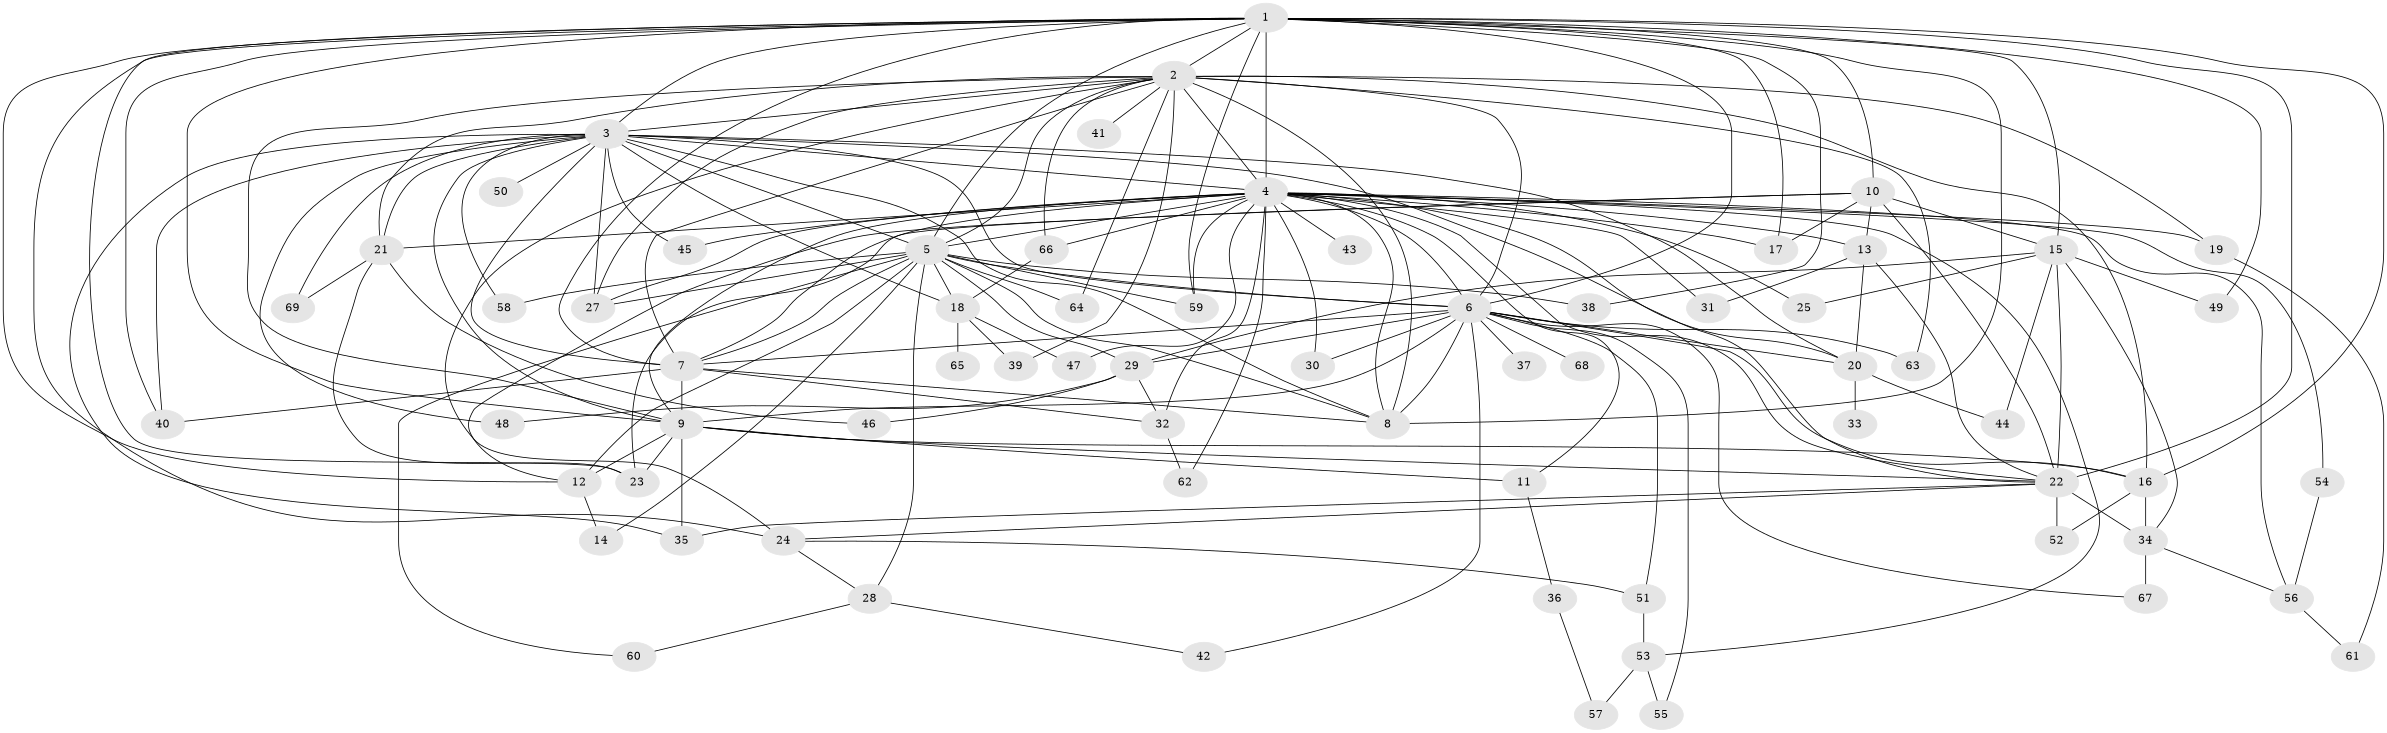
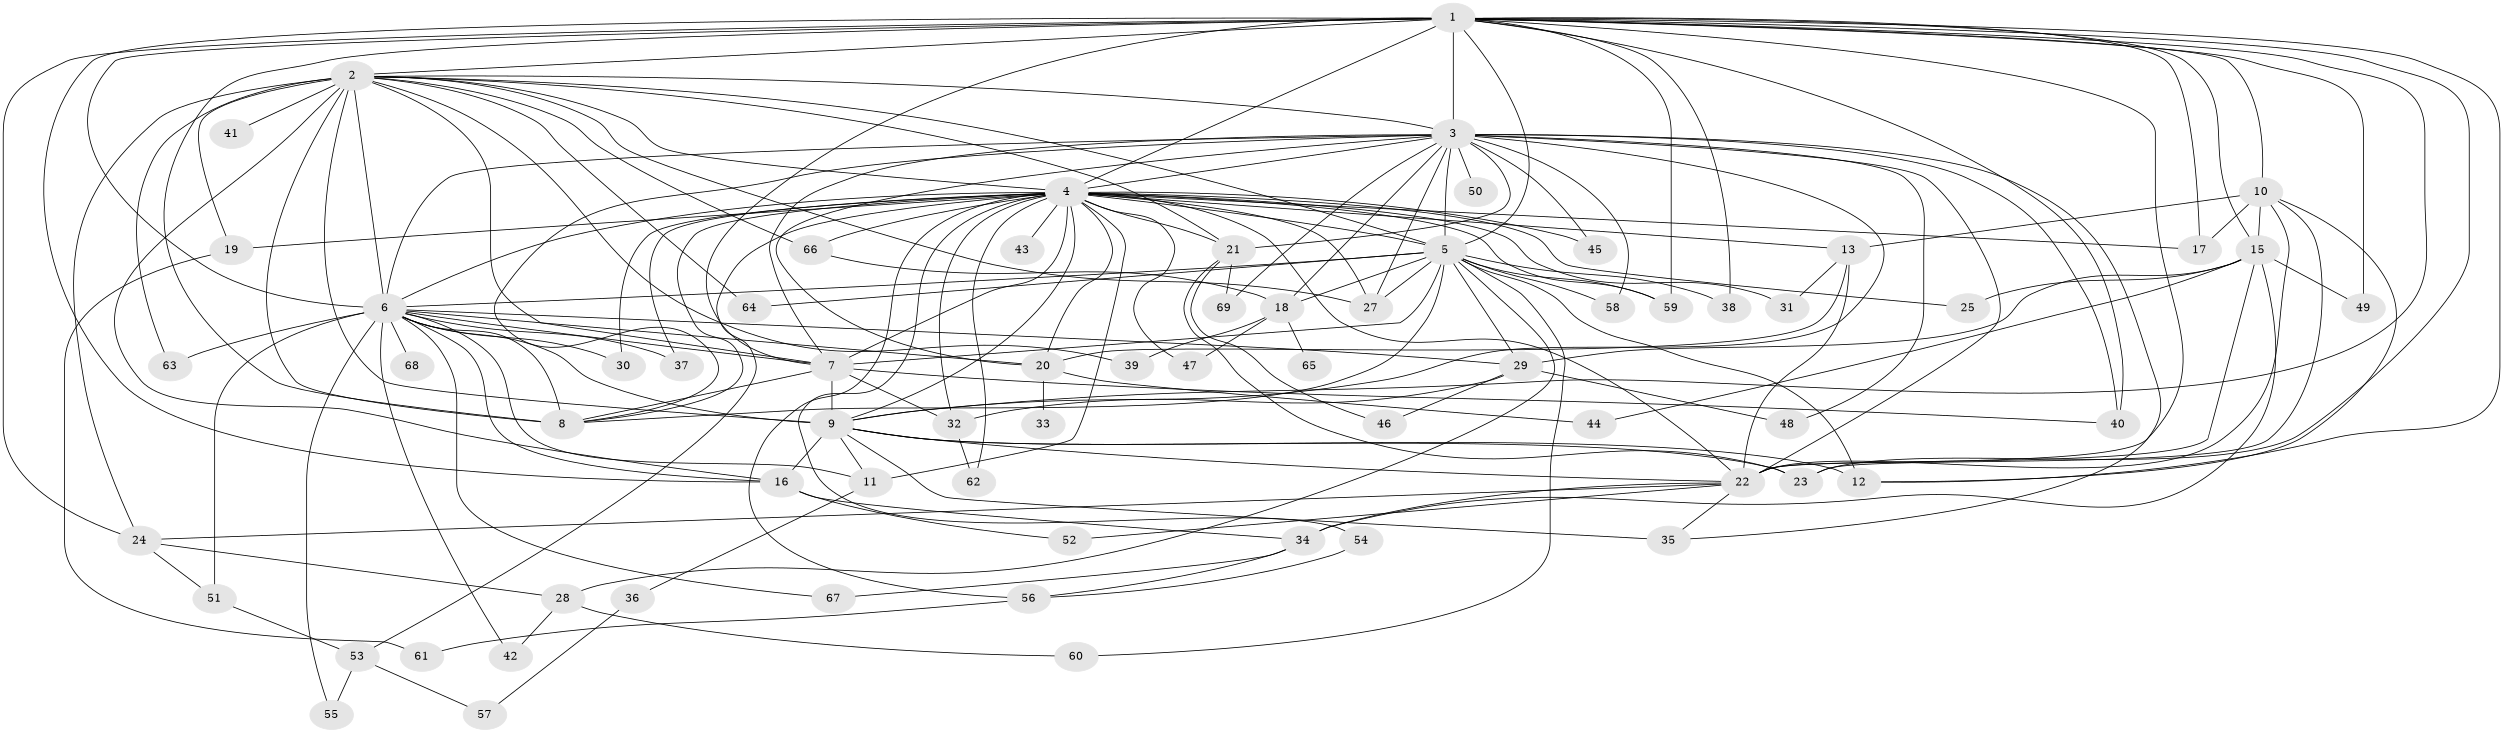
edge "4" -- "37": added
edge "6" -- "11": added
node "14": removed
